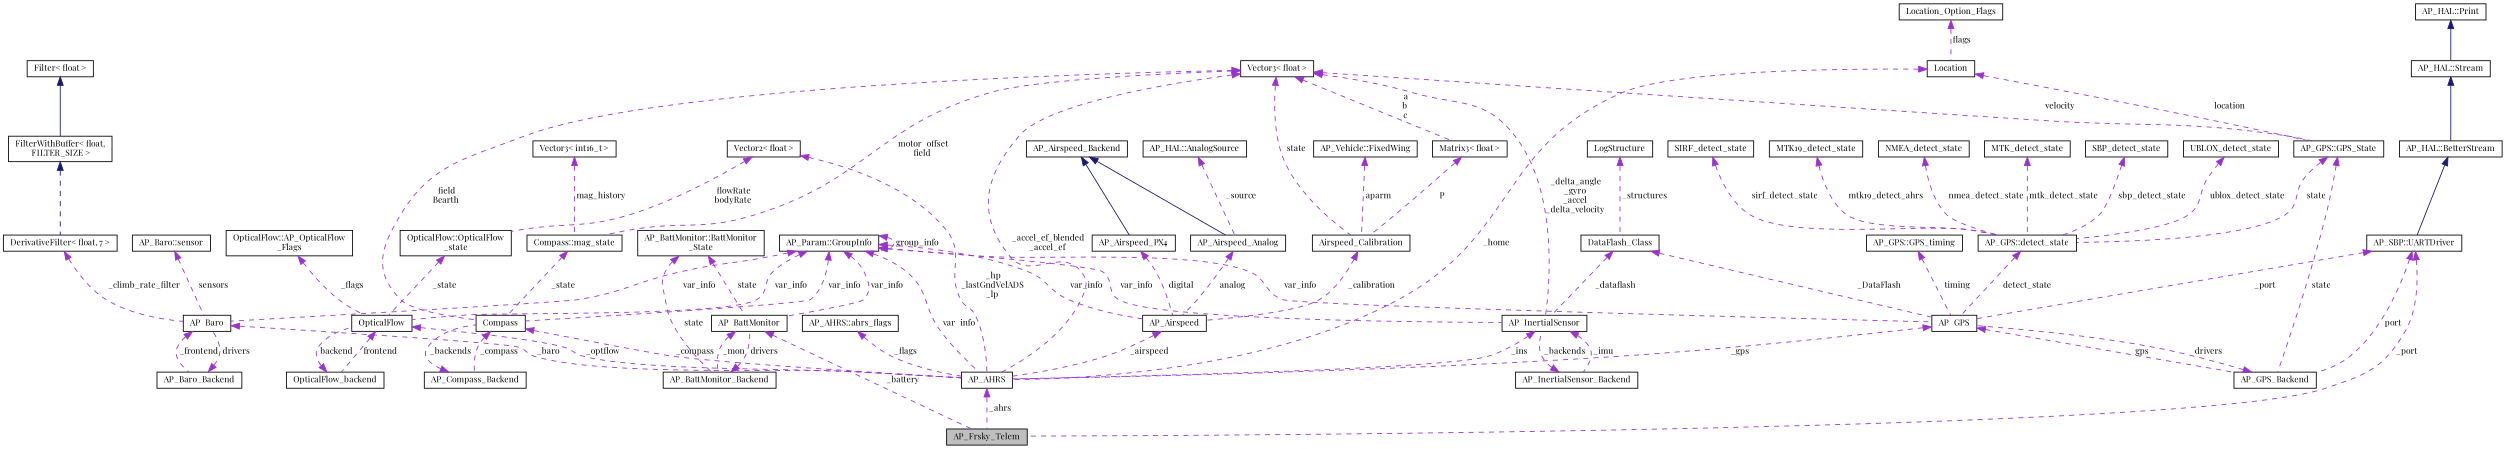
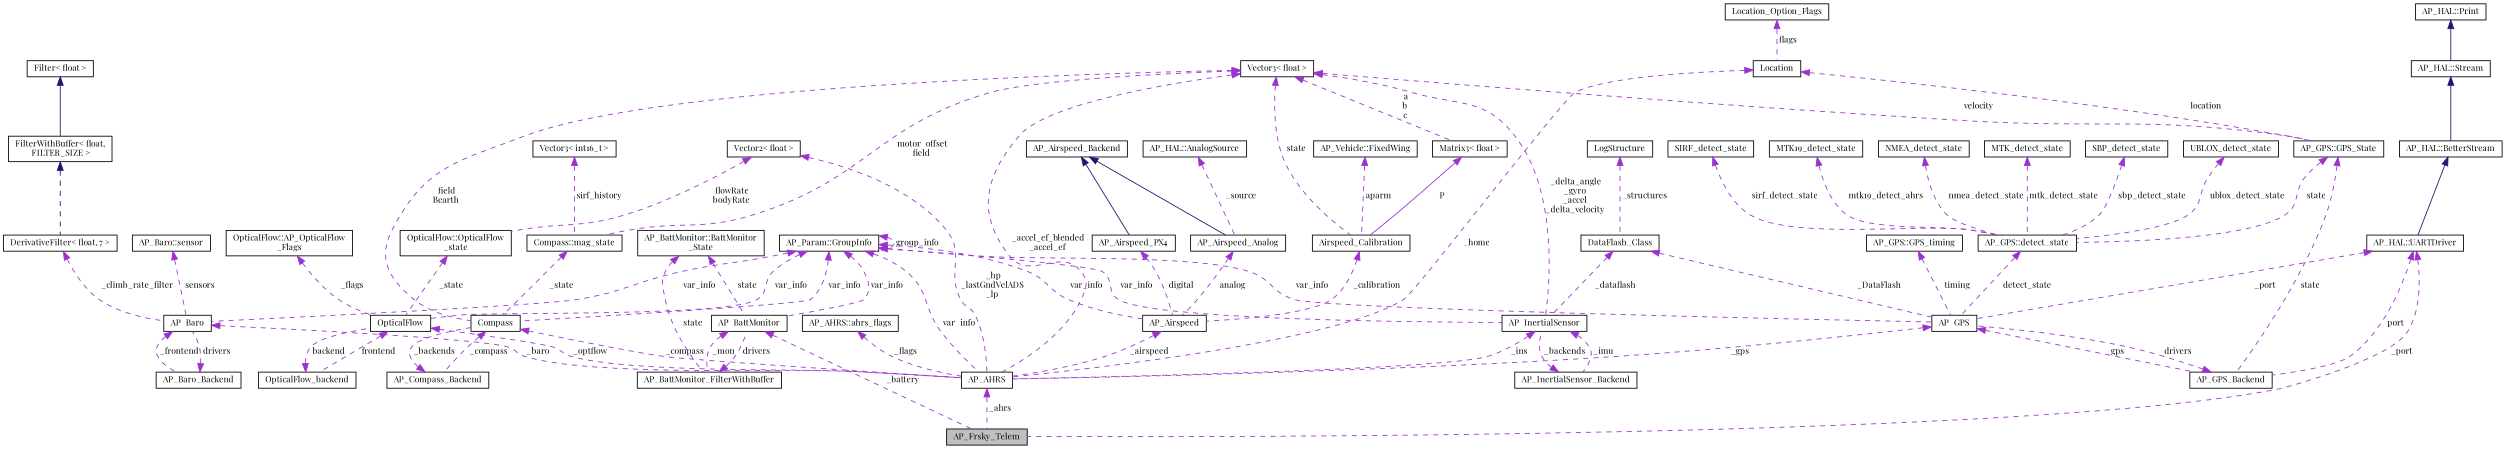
edge "Compass::mag_state" -> "Vector3< int16_t >": label " mag_history" -> " sirf_history"
edge "Airspeed_Calibration" -> "Matrix3< float >": style dashed -> solid
node "AP_SBP::UARTDriver": label "AP_SBP::UARTDriver" -> "AP_HAL::UARTDriver"
node "AP_BattMonitor_Backend": label "AP_BattMonitor_Backend" -> "AP_BattMonitor_FilterWithBuffer"
